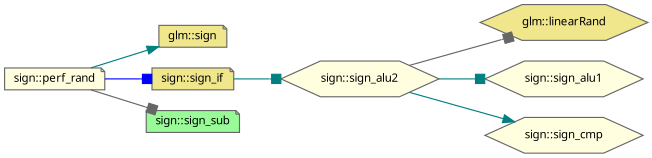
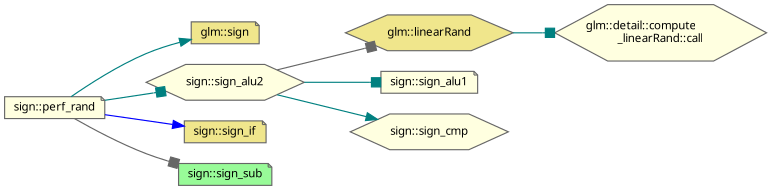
node "glm::detail::compute _linearRand::call": added
edge "sign::perf_rand" -> "sign::sign_if": arrowhead box -> normal
edge "sign::sign_if" -> "sign::sign_alu2": now "sign::perf_rand" -> "sign::sign_alu2"
node "sign::sign_alu1": shape hexagon -> note
